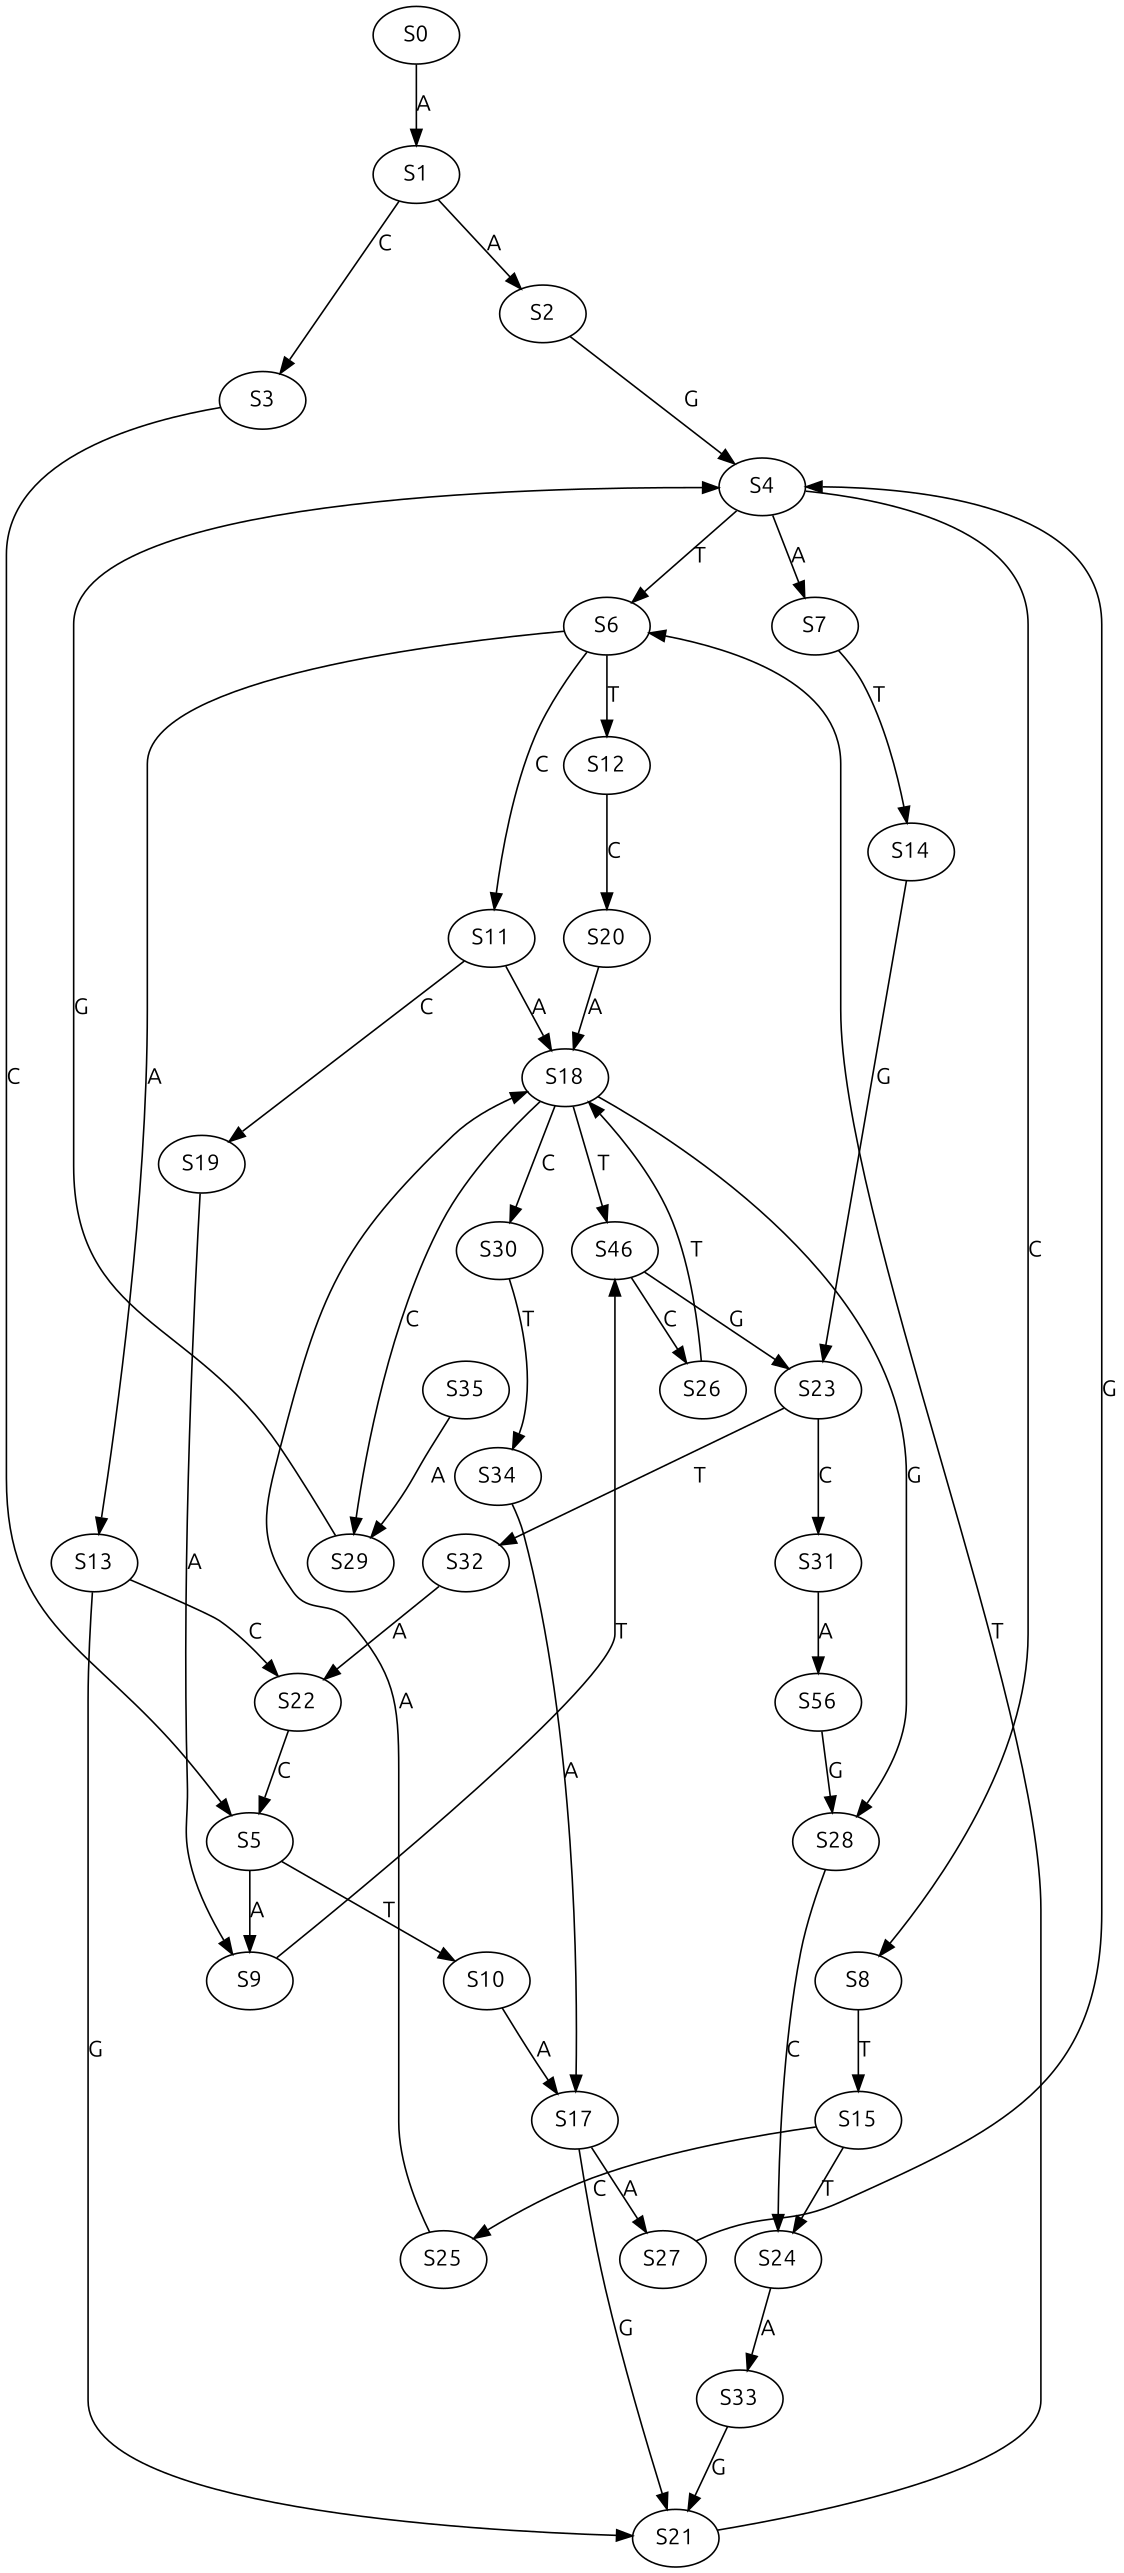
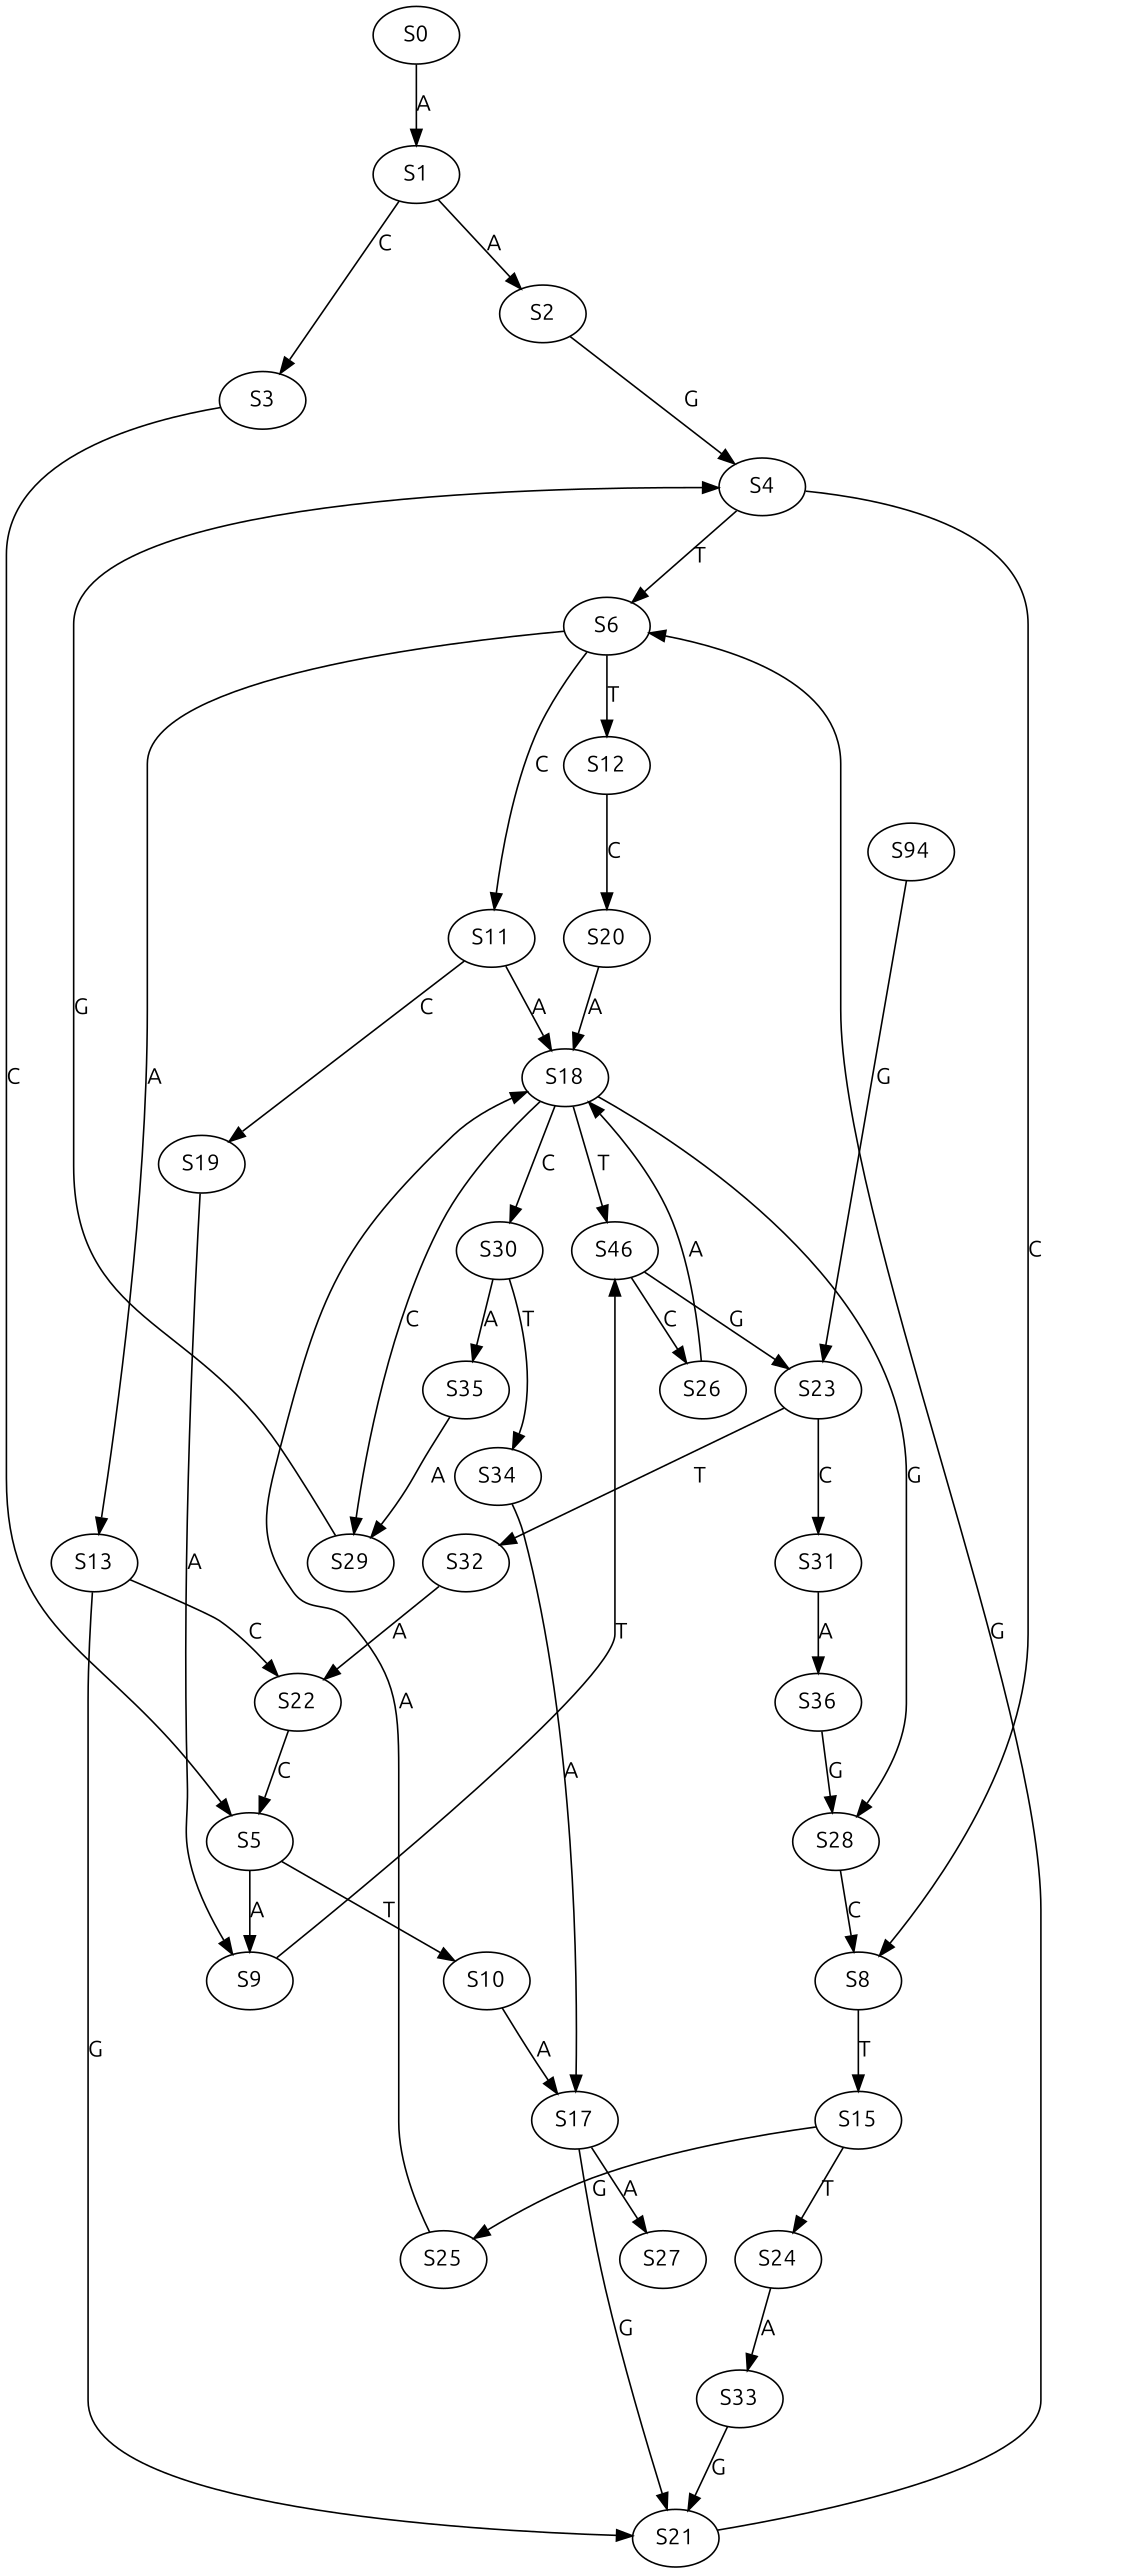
node "S7": removed
node "S14": label "S14" -> "S94"
edge "S26" -> "S18": label "T" -> "A"
edge "S30" -> "S35": added, label "A"
edge "S27" -> "S4": removed, label "G"
edge "S21" -> "S6": label "T" -> "G"
node "S56": label "S56" -> "S36"
edge "S28" -> "S24": now "S28" -> "S8"
edge "S15" -> "S25": label "C" -> "G"
